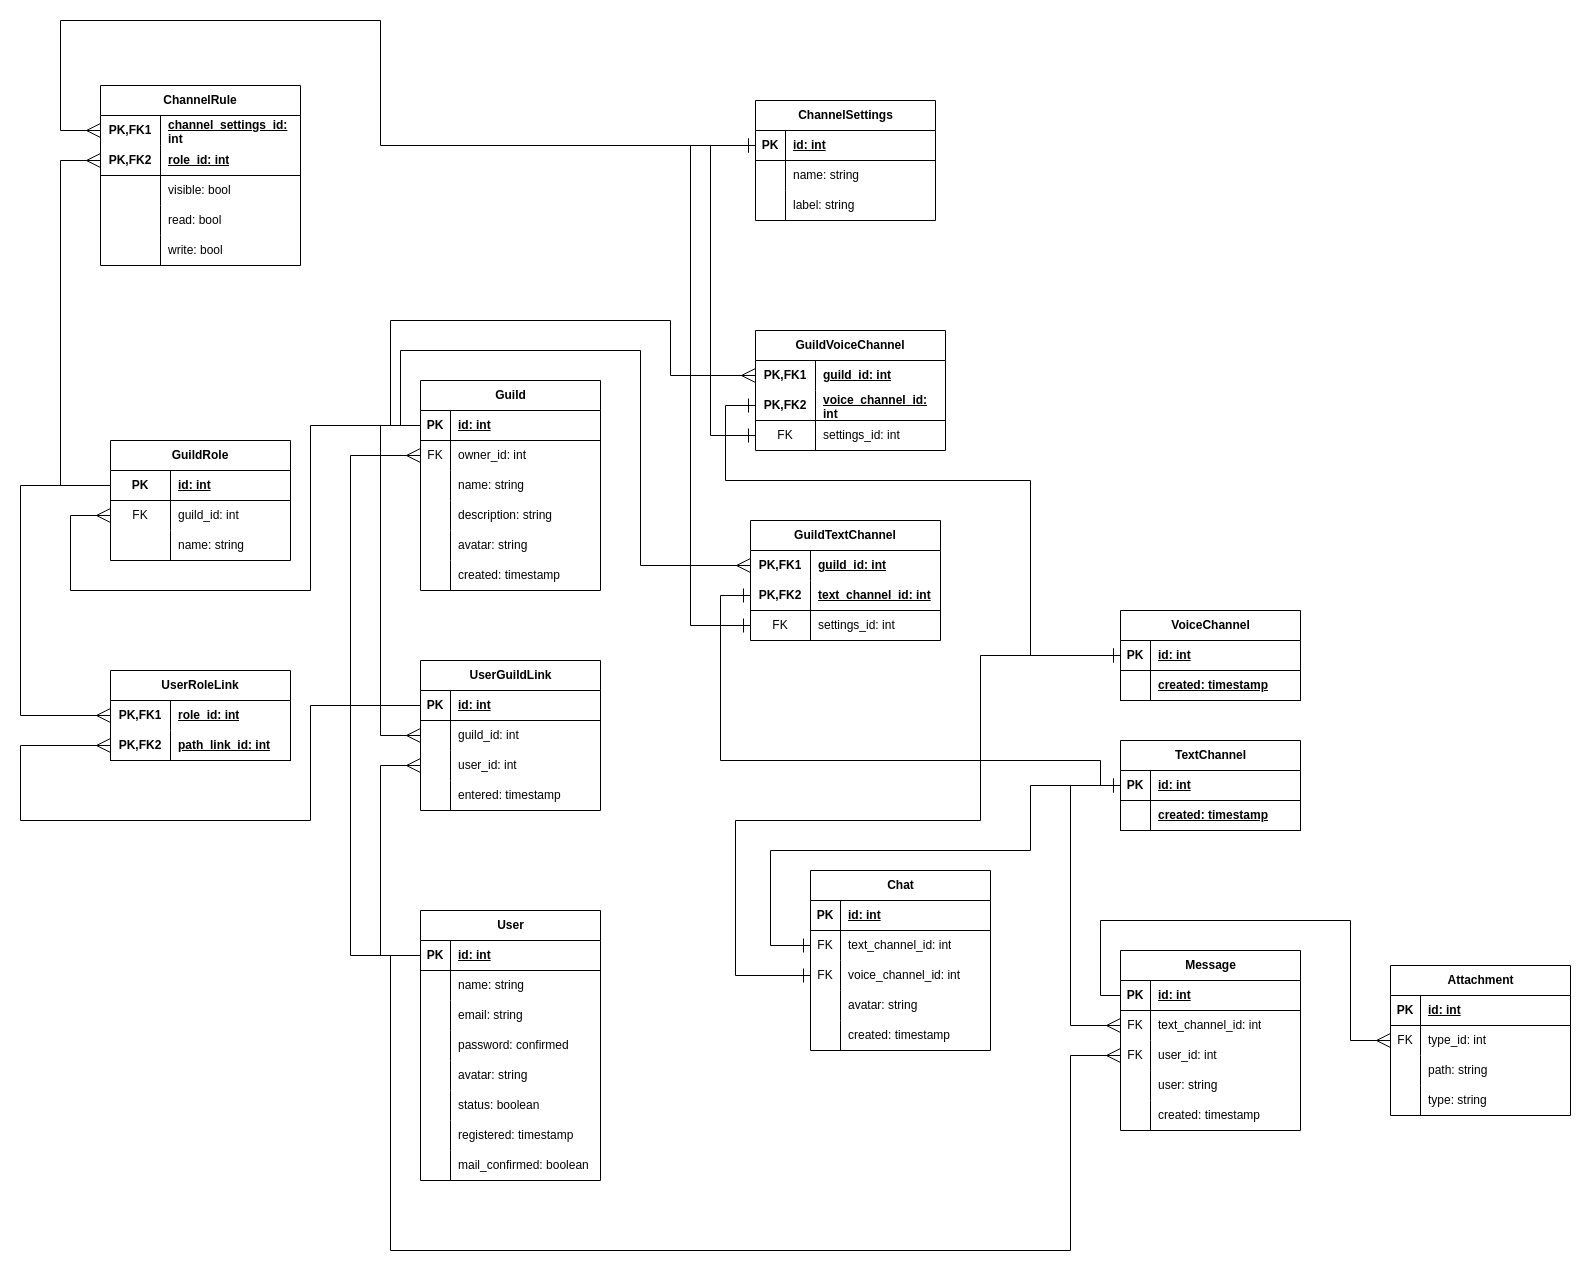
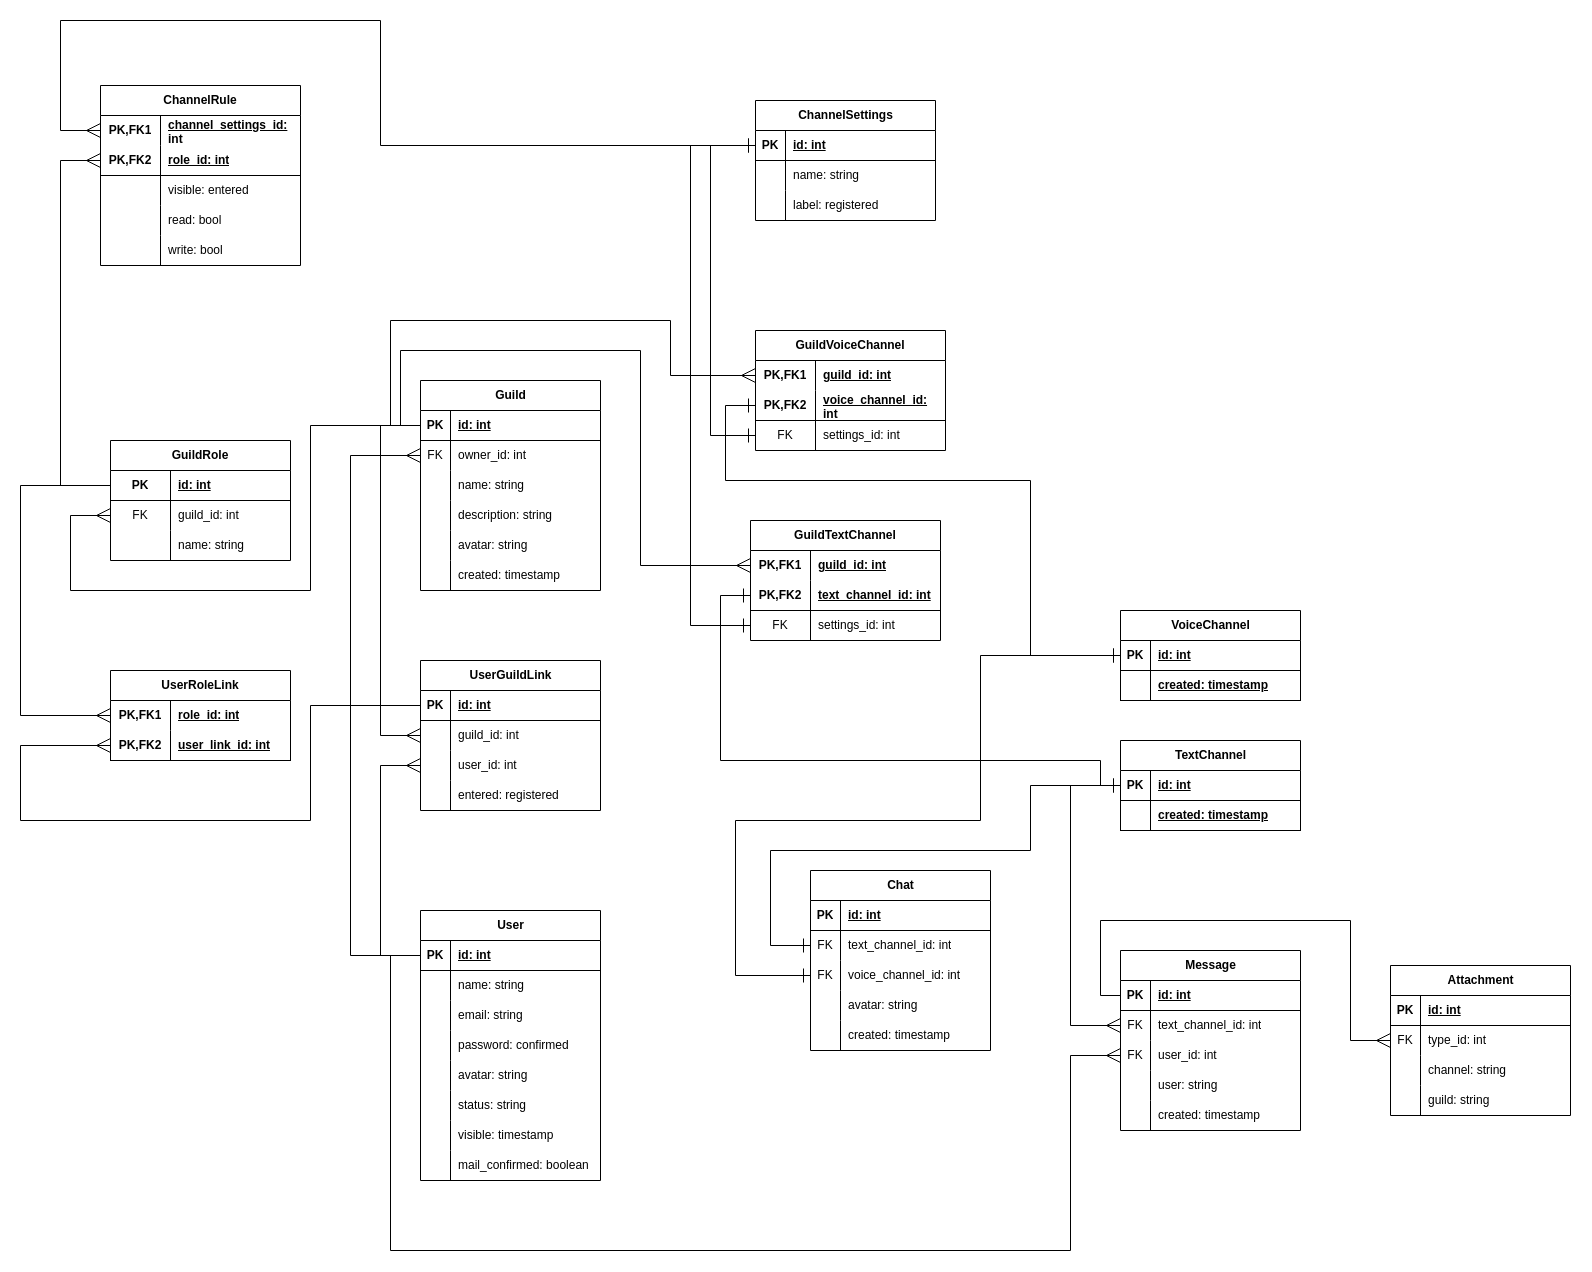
node "visible: bool": label "visible: bool" -> "visible: entered"
node "label: string": label "label: string" -> "label: registered"
node "path_link_id: int": label "path_link_id: int" -> "user_link_id: int"
node "entered: timestamp": label "entered: timestamp" -> "entered: registered"
node "path: string": label "path: string" -> "channel: string"
node "type: string": label "type: string" -> "guild: string"
node "status: boolean": label "status: boolean" -> "status: string"
node "registered: timestamp": label "registered: timestamp" -> "visible: timestamp"
